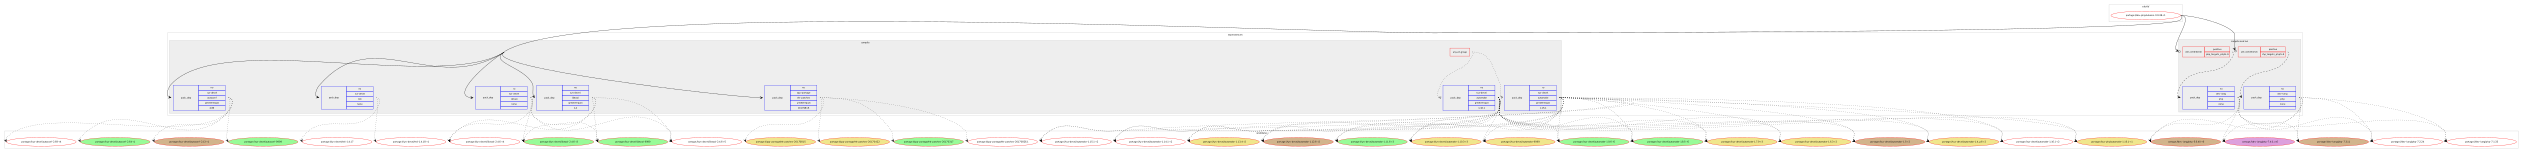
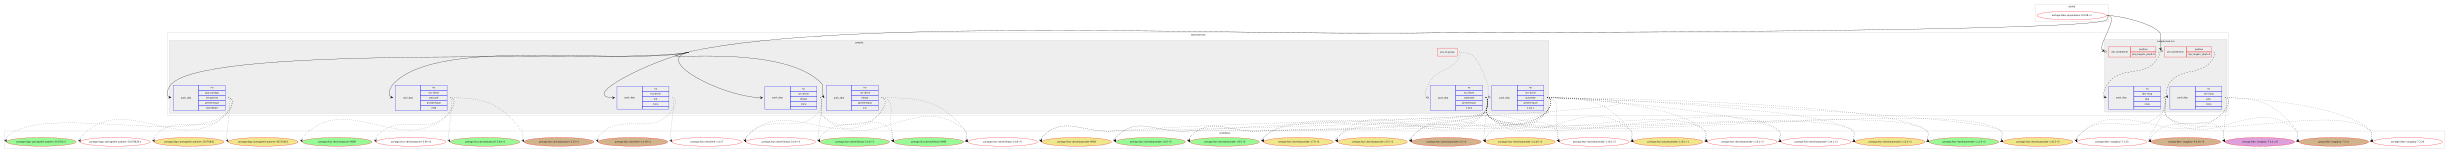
node "portage://sys-devel/m4-1.4.18-r1": fillcolor white -> tan
node "portage://sys-devel/automake-1.12.6-r2": removed
node "portage://dev-lang/php-7.3.11": label "portage://dev-lang/php-7.3.11" -> "group://dev-lang/php-7.3.11"
